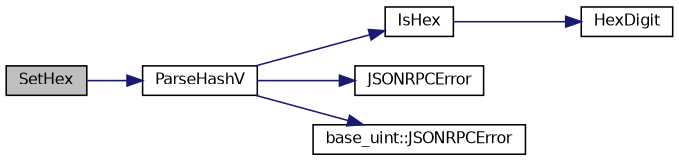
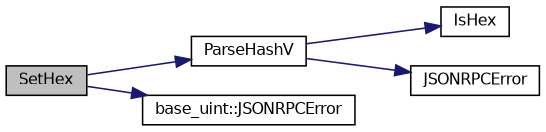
node "HexDigit": removed
edge "ParseHashV" -> "base_uint::JSONRPCError": now "SetHex" -> "base_uint::JSONRPCError"
